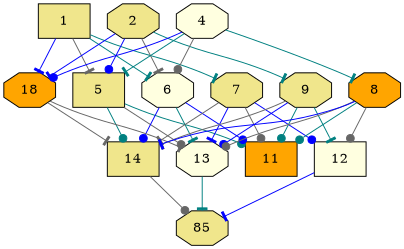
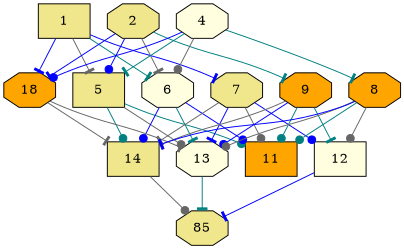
edge "1" -> "7": color teal -> blue
node "9": fillcolor khaki -> orange
